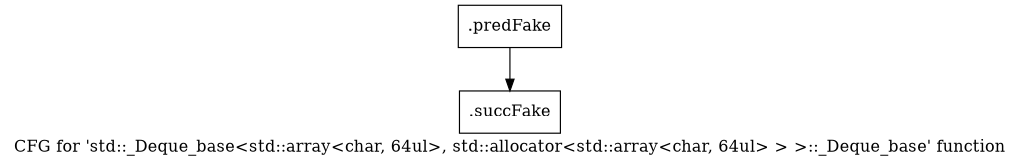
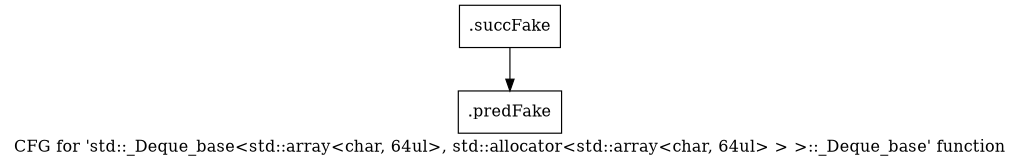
edge ".predFake" -> ".succFake": reversed
